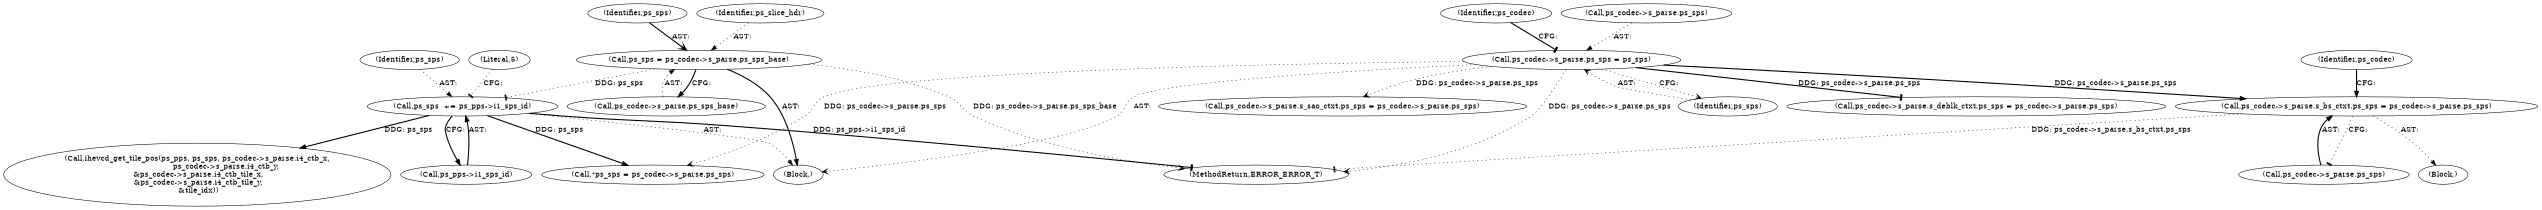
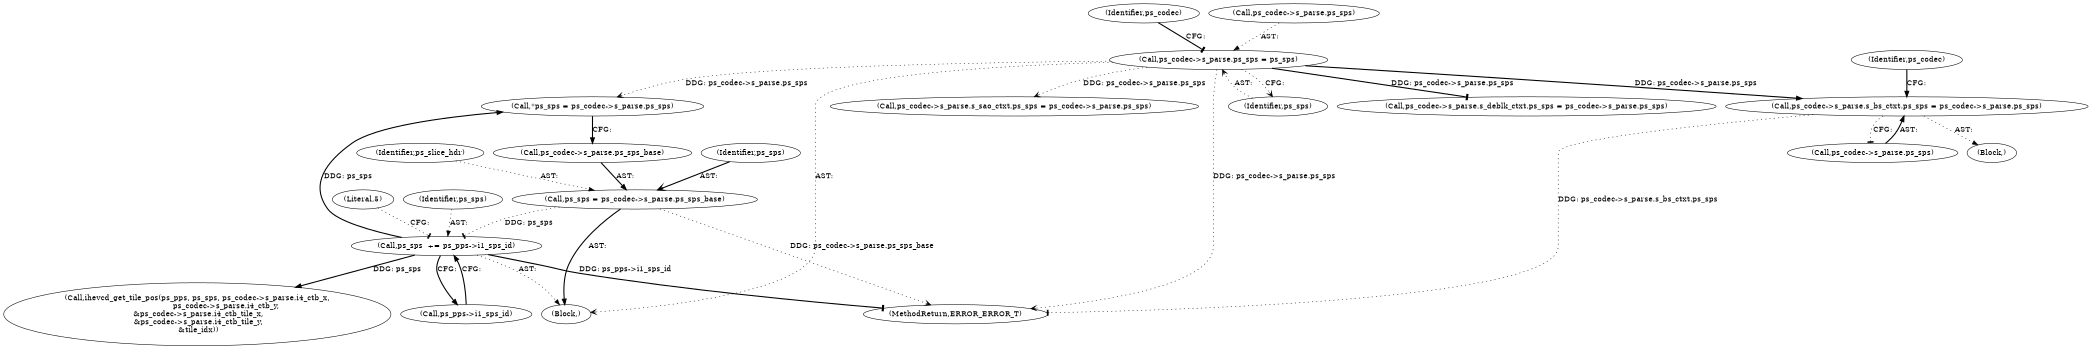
edge "(Call,ps_sps = ps_codec->s_parse.ps_sps_base)" -> "(Call,ps_codec->s_parse.ps_sps_base)": now "(Call,*ps_sps = ps_codec->s_parse.ps_sps)" -> "(Call,ps_codec->s_parse.ps_sps_base)"
edge "(Call,ps_codec->s_parse.ps_sps_base)" -> "(Call,ps_sps = ps_codec->s_parse.ps_sps_base)": style dotted -> bold
edge "(Call,ps_pps->i1_sps_id)" -> "(Call,ps_sps  += ps_pps->i1_sps_id)": label "AST: " -> "CFG: "
